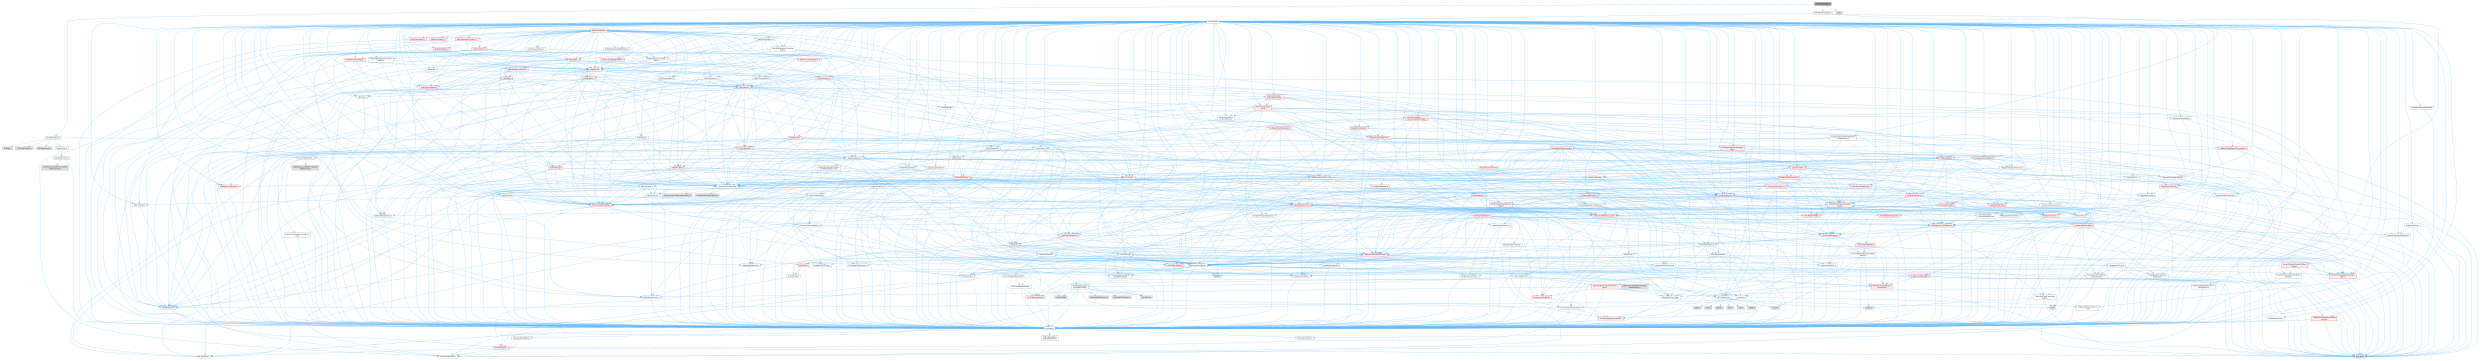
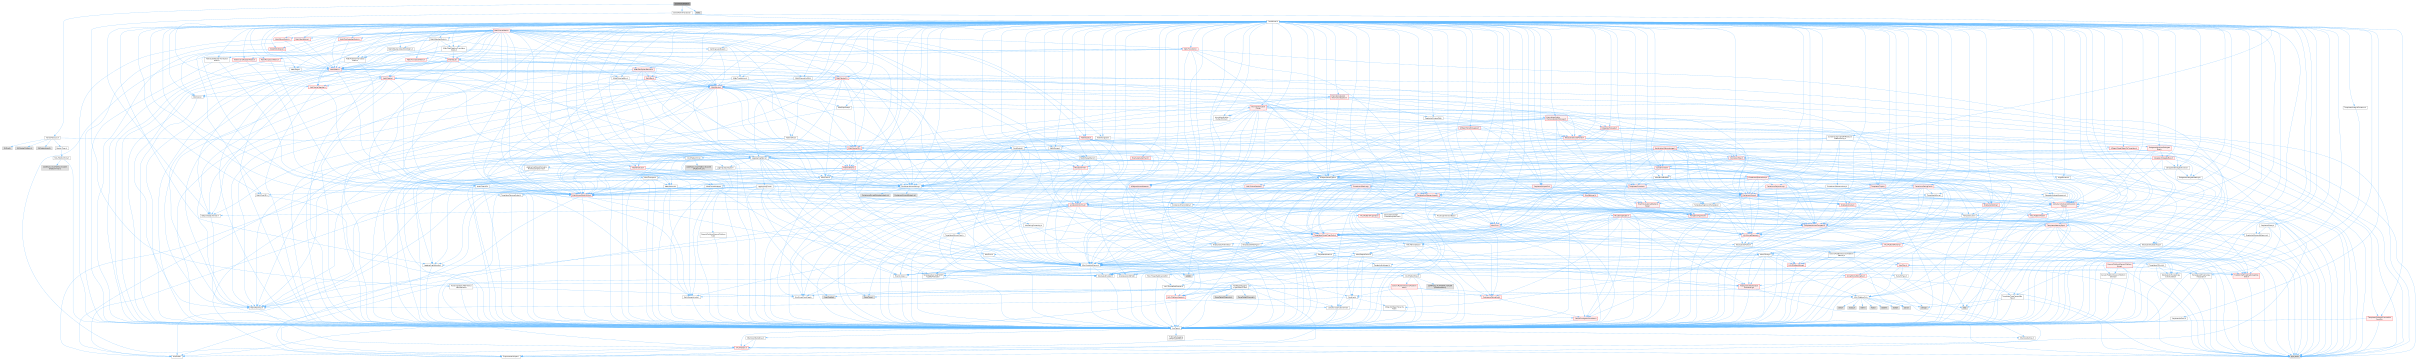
edge "Containers/Array.h" -> "Templates/Tuple.h": now "Containers/Array.h" -> "Templates/Invoke.h"
